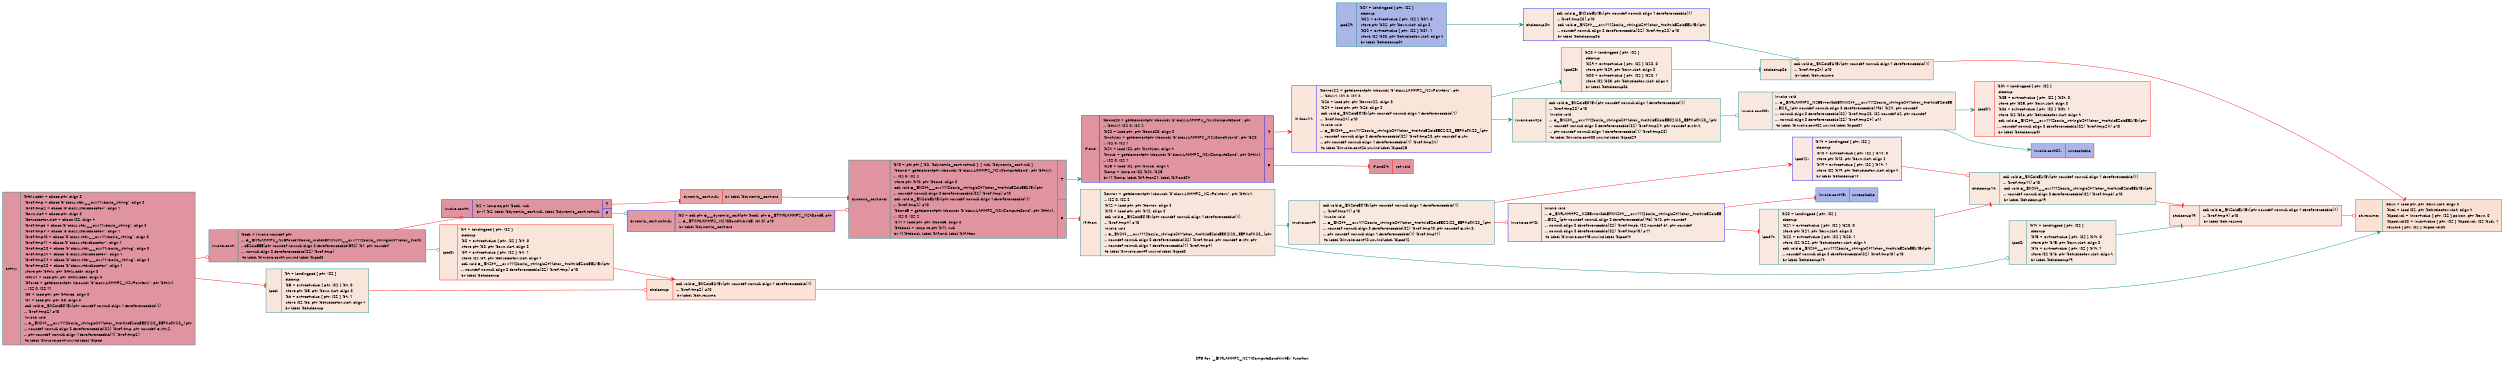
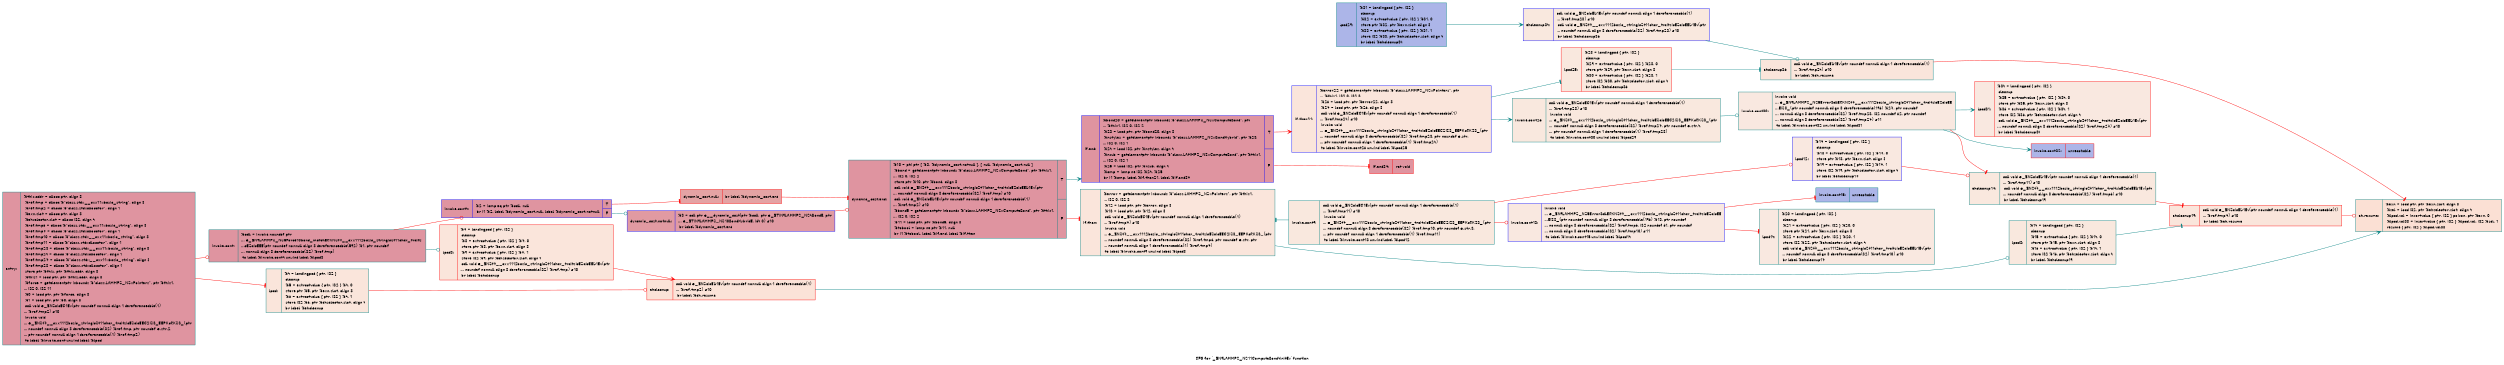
edge "invoke.cont9:" -> "lpad12:": arrowhead vee -> odot
edge "lpad14:" -> "ehcleanup17:": now "invoke.cont30:" -> "ehcleanup17:"
edge "if.then:" -> "invoke.cont9:": reversed
